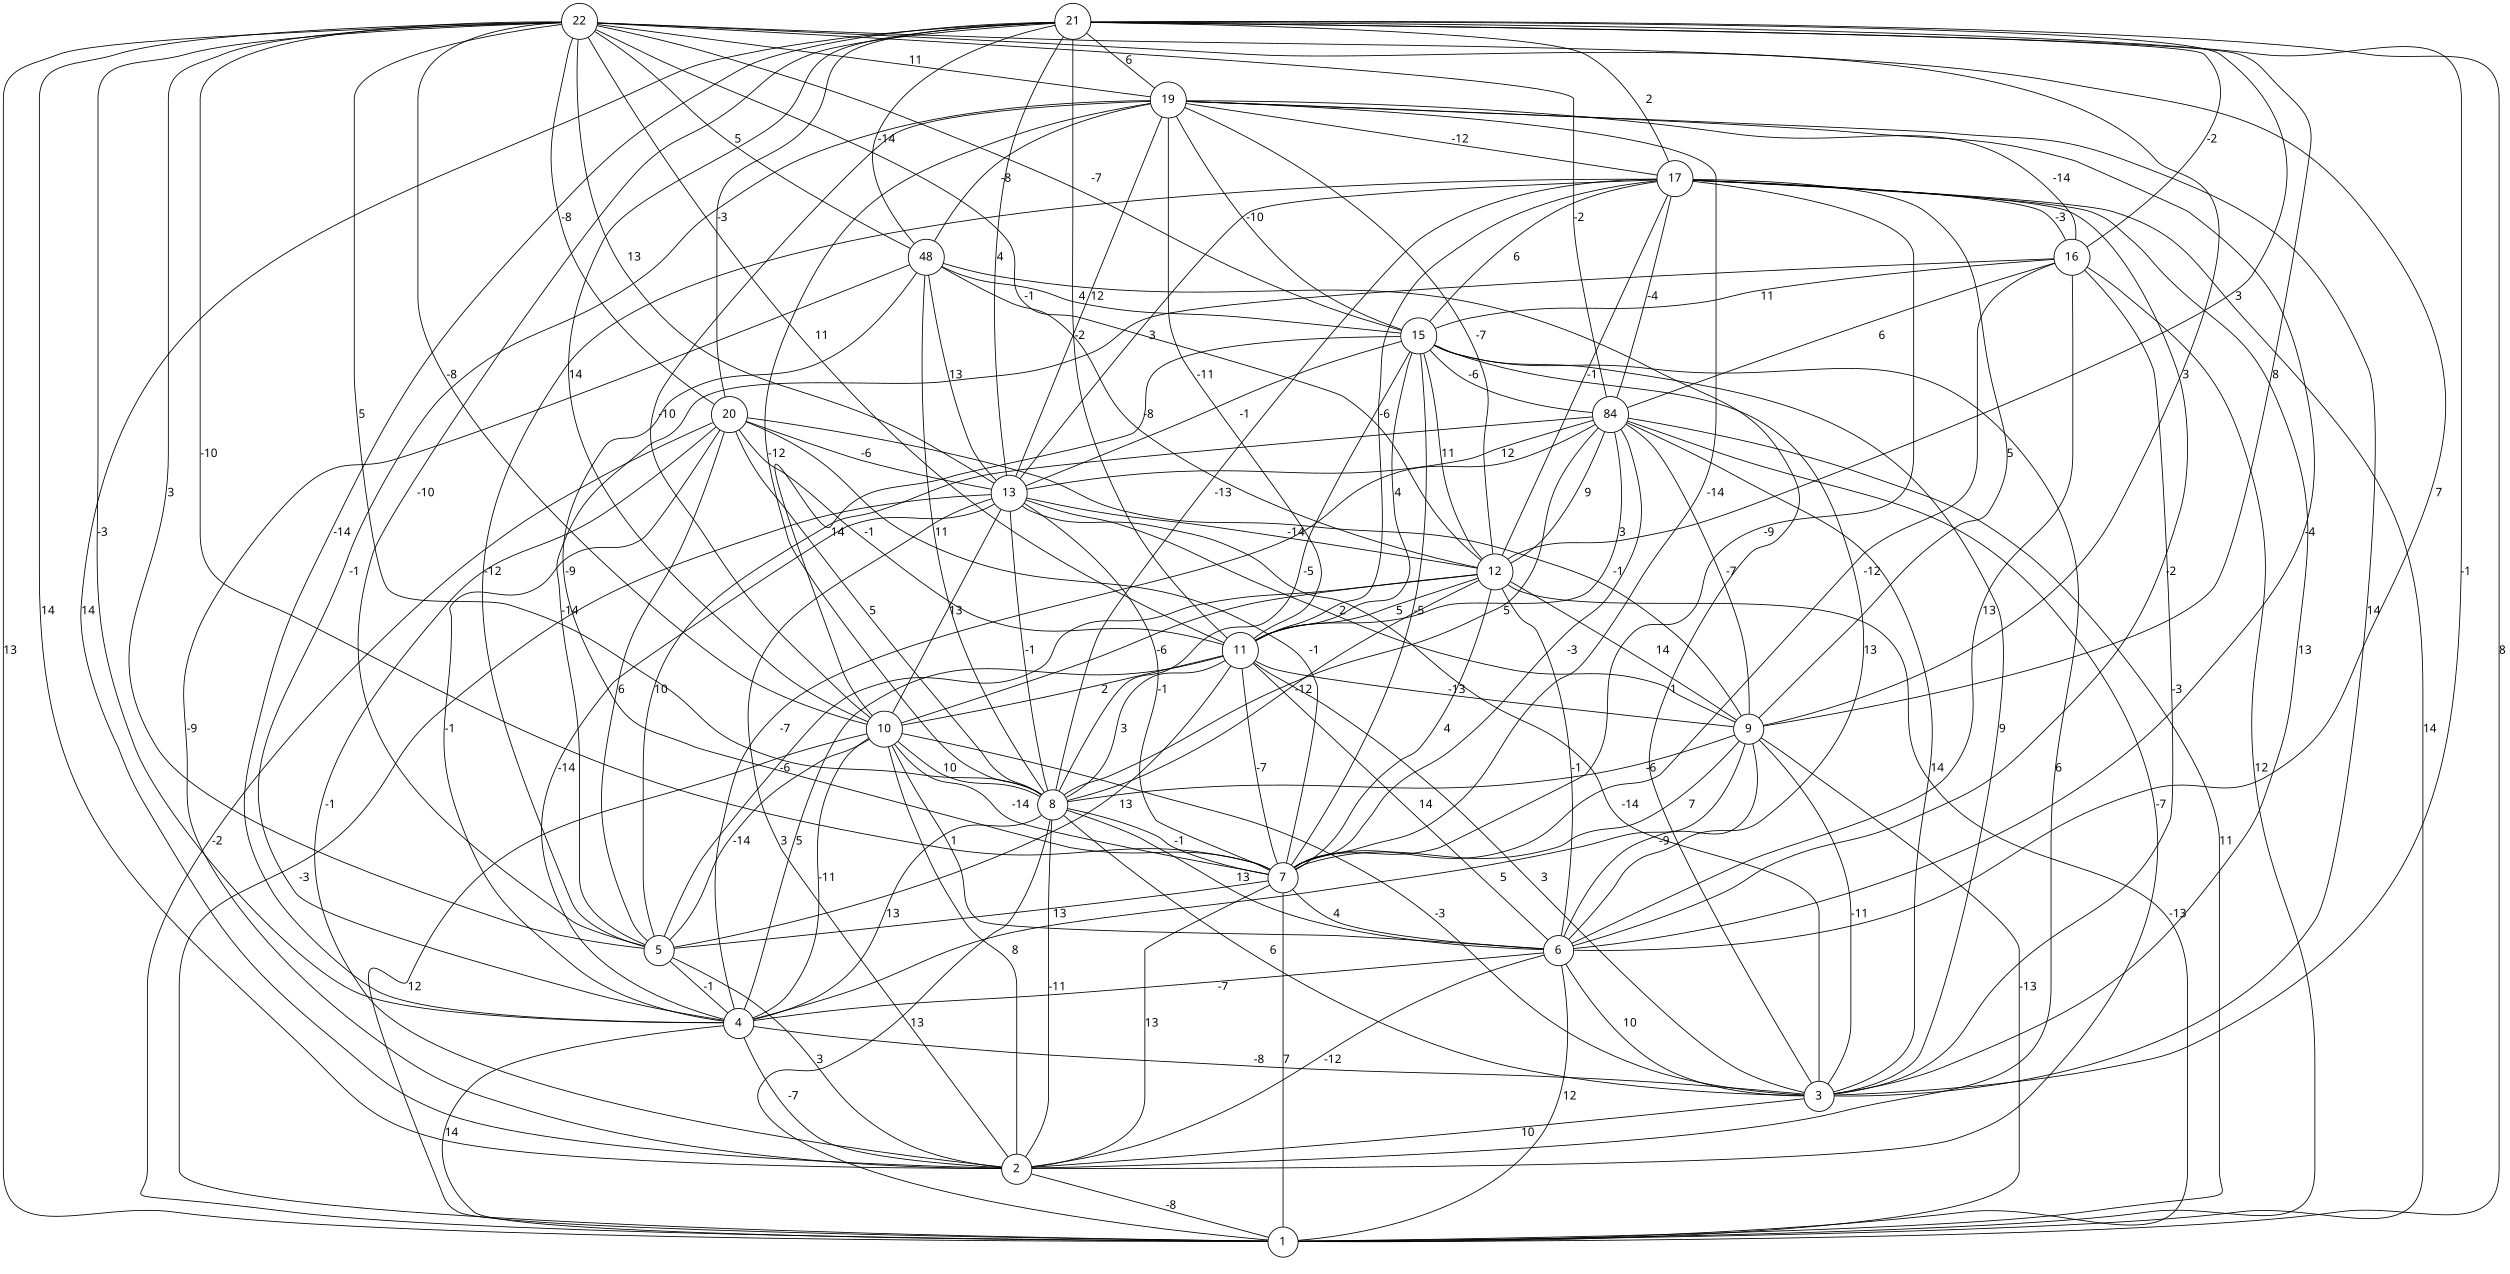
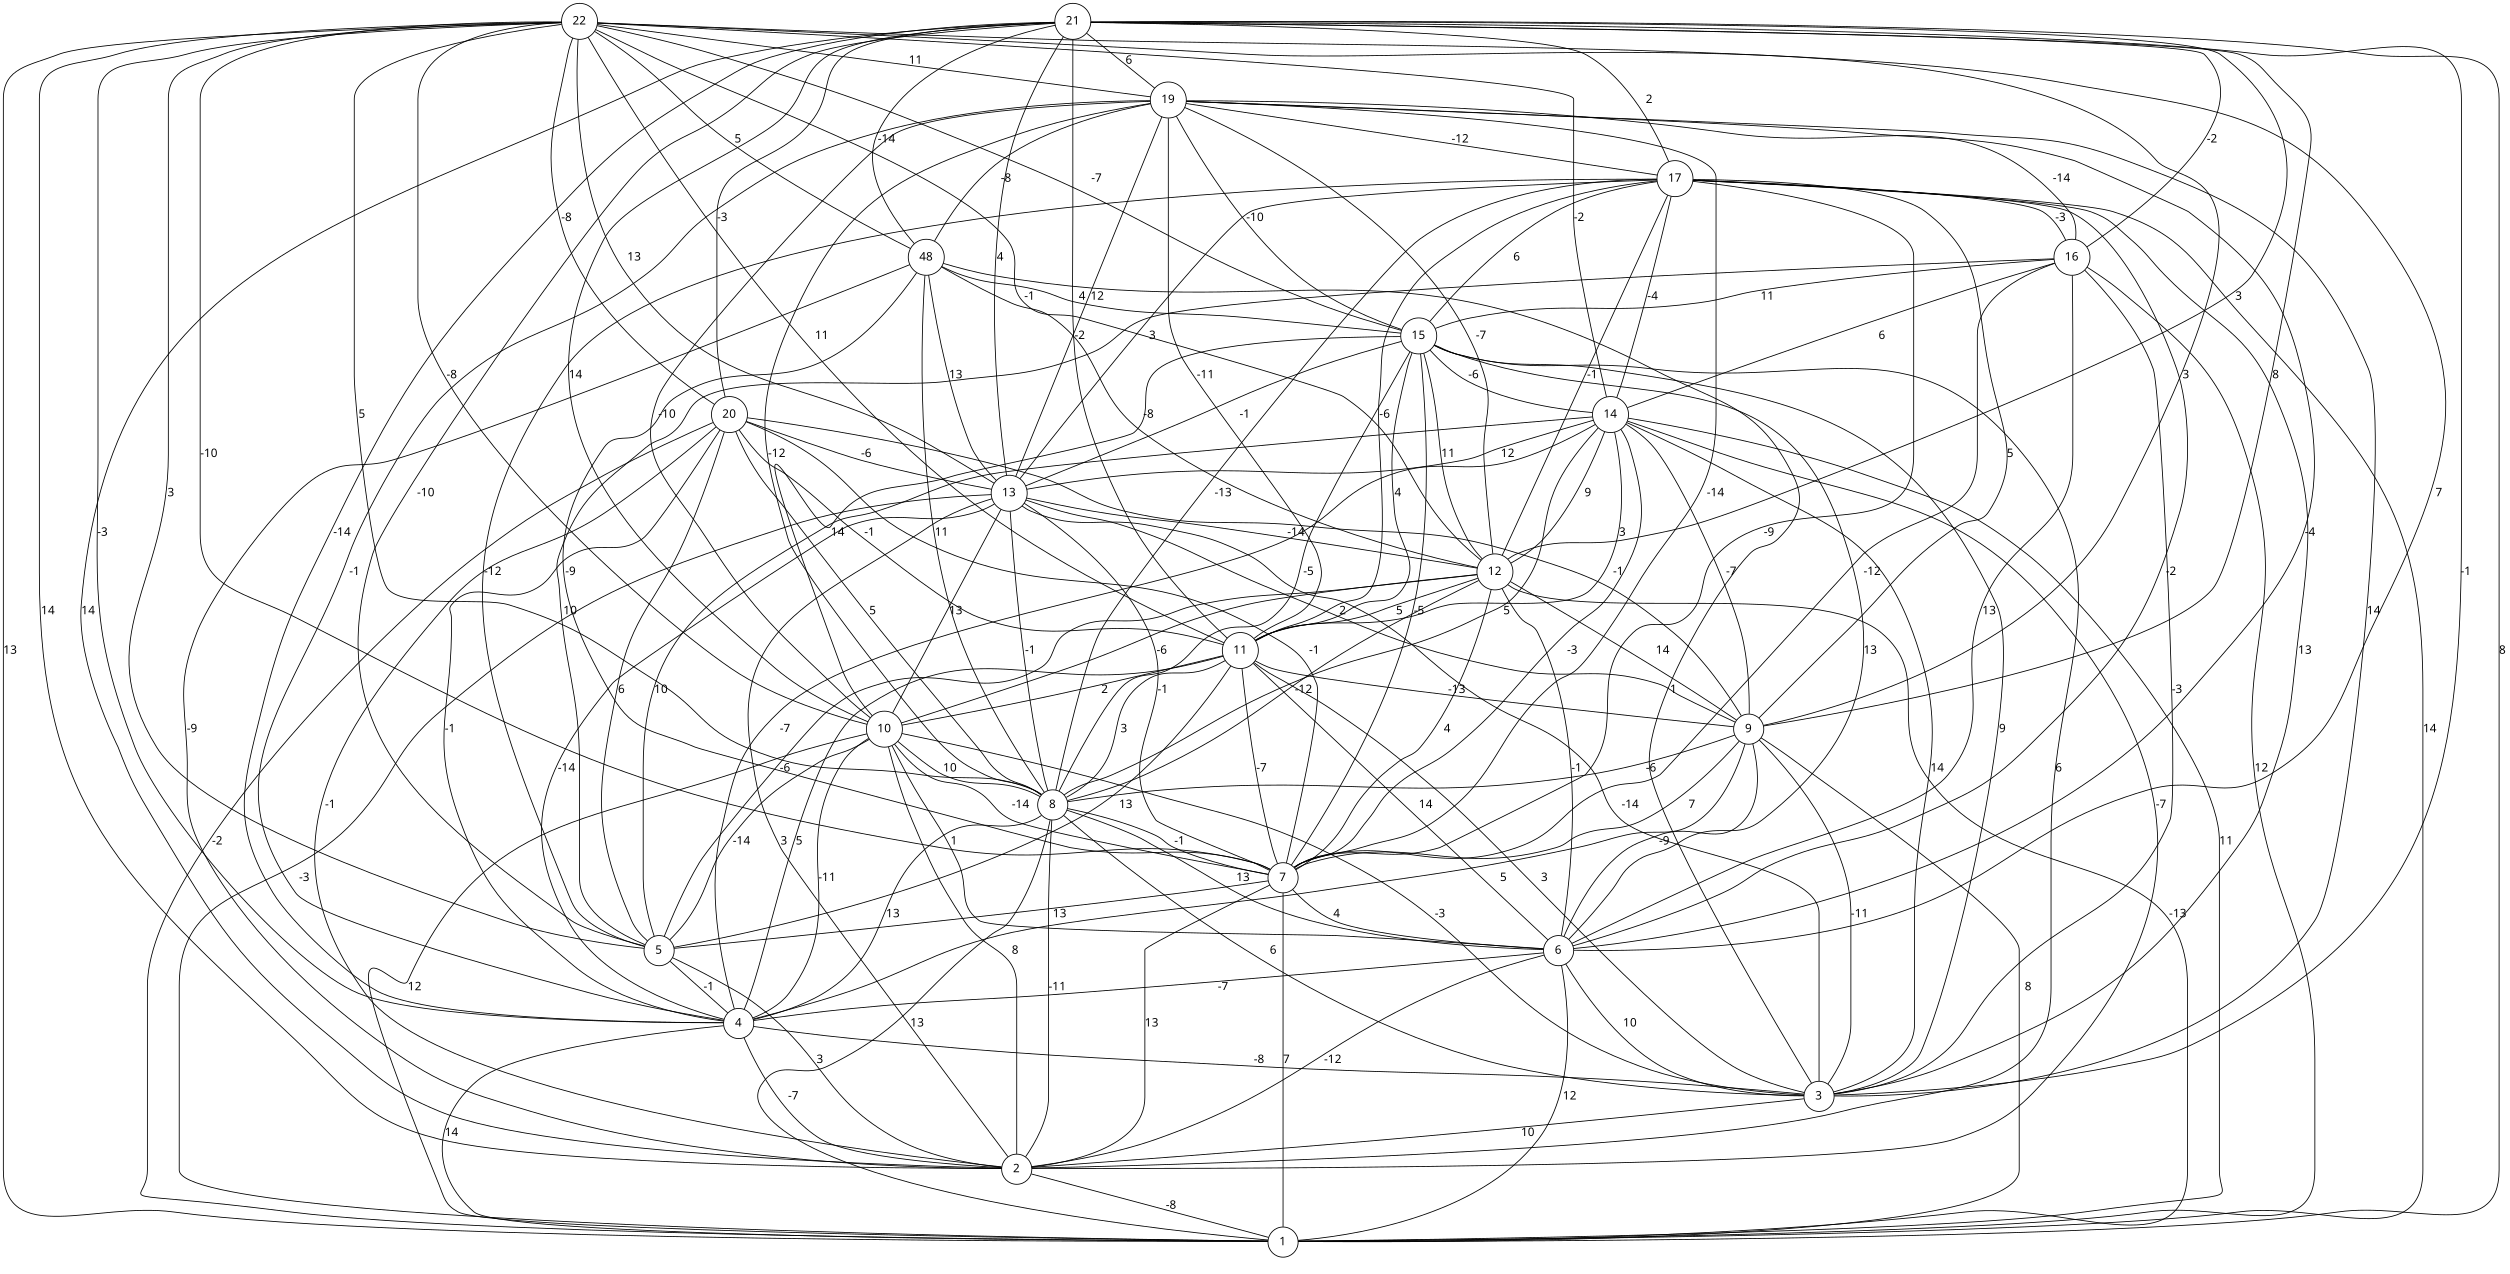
node "84": label "84" -> "14"
edge "16" -- "5": label "-14" -> "10"
edge "9" -- "1": label "-13" -> "8"
